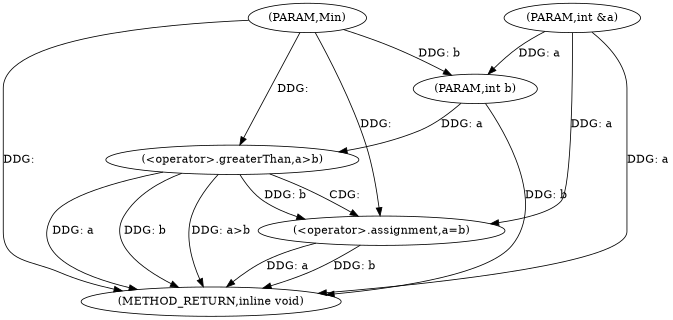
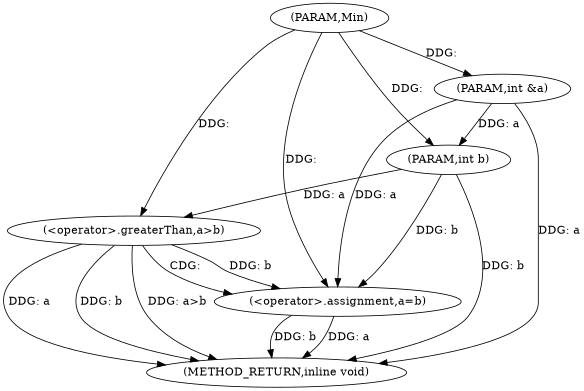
edge "(PARAM,Min)" -> "(PARAM,int b)": label "DDG: b" -> "DDG: "
edge "(PARAM,Min)" -> "(METHOD_RETURN,inline void)": now "(PARAM,Min)" -> "(PARAM,int &a)"
edge "(PARAM,int b)" -> "(<operator>.assignment,a=b)": added, label "DDG: b"
